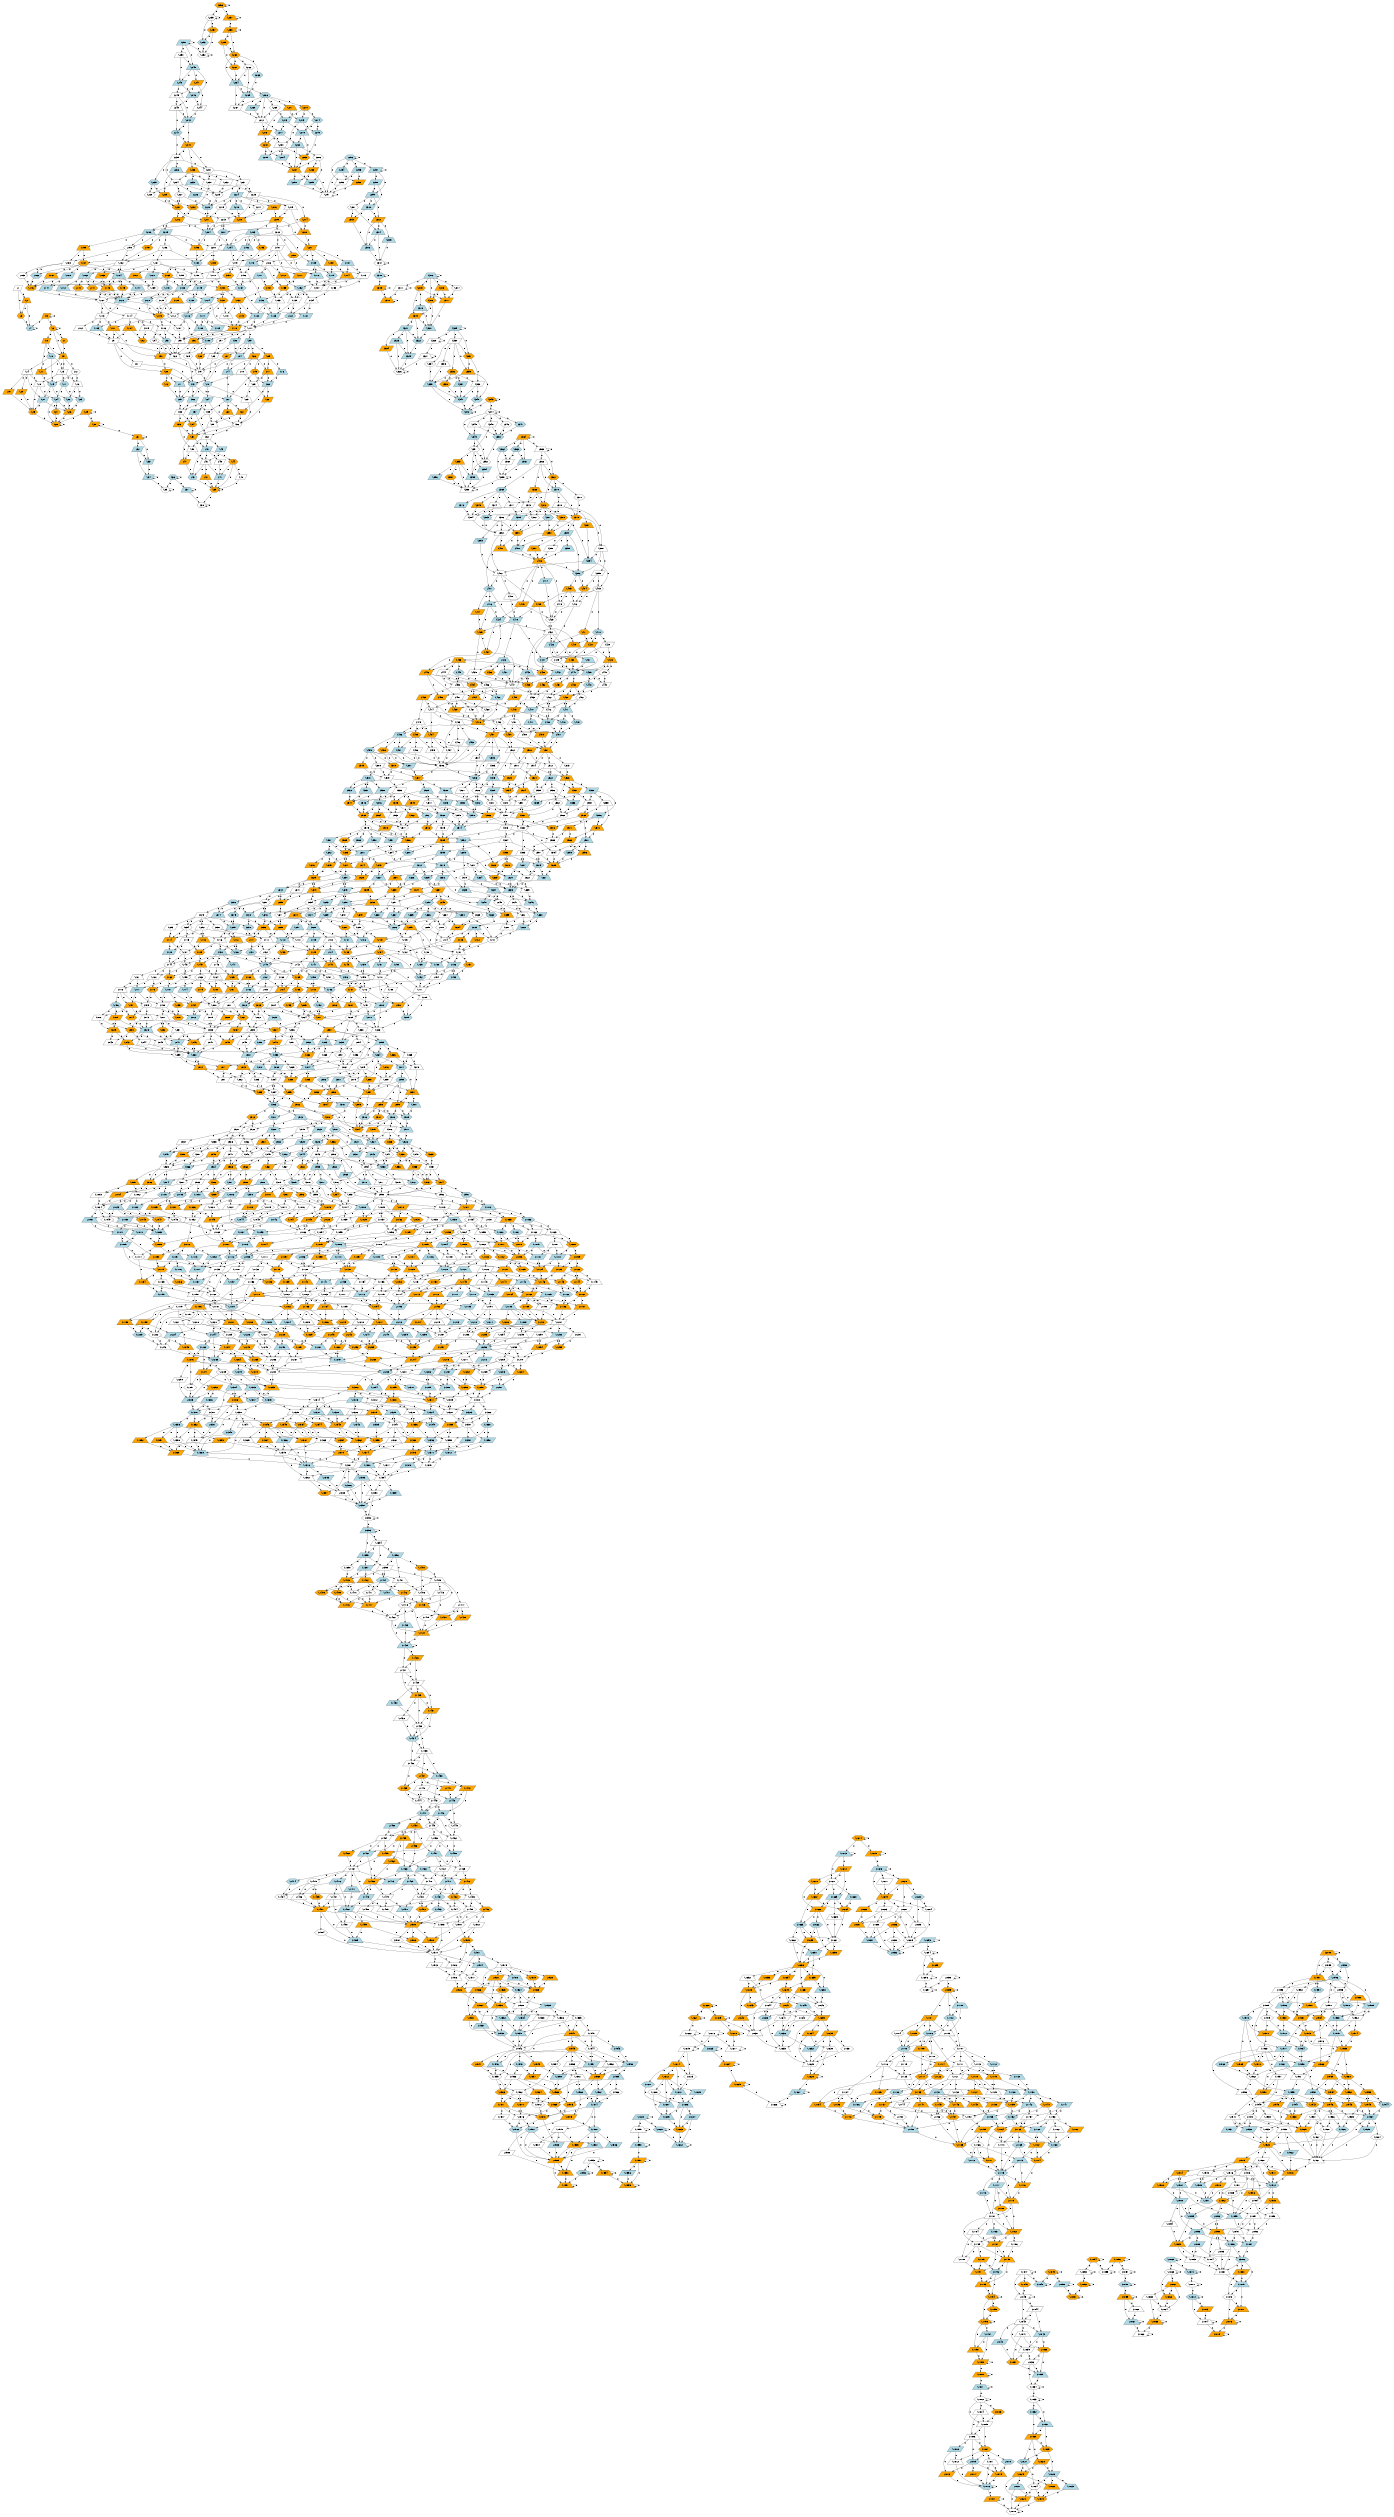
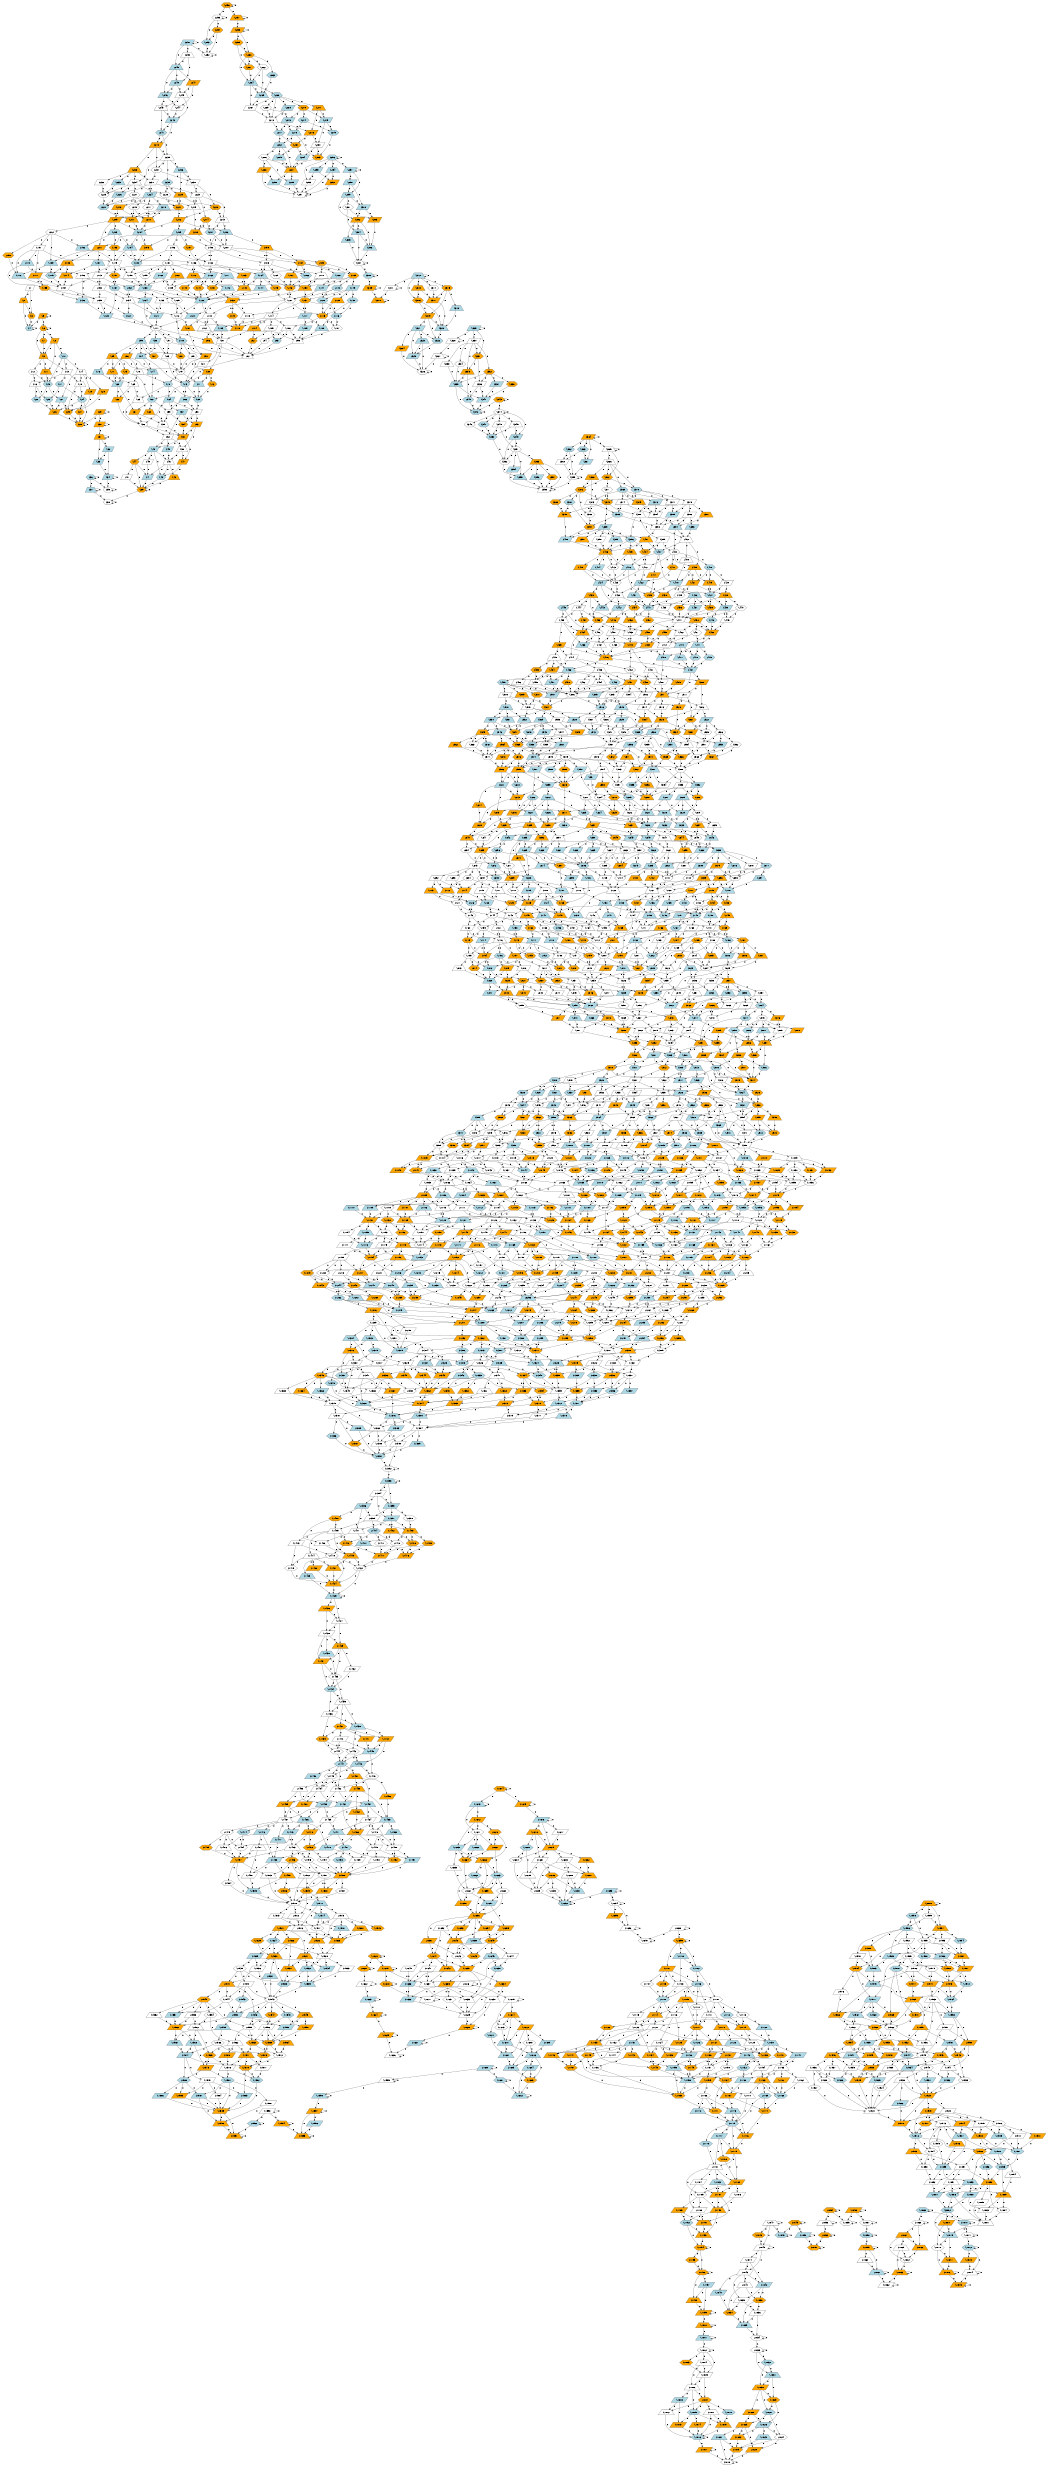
edge "S406" -> "S396": reversed
edge "S432" -> "S422": reversed
node "S634": fillcolor lightblue -> orange
node "S1306": shape parallelogram -> hexagon
